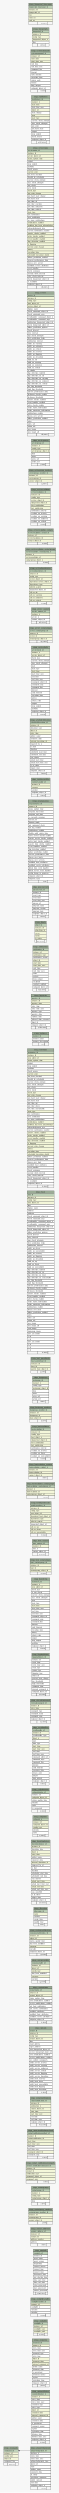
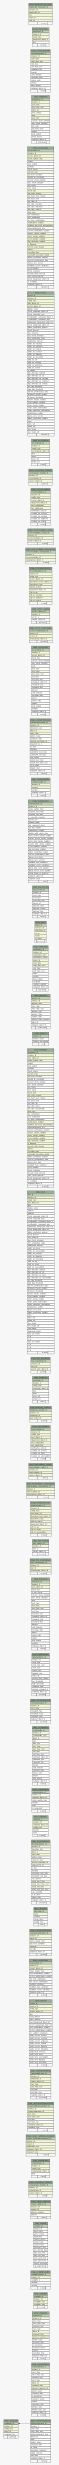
node "icinga_customvariables": removed
